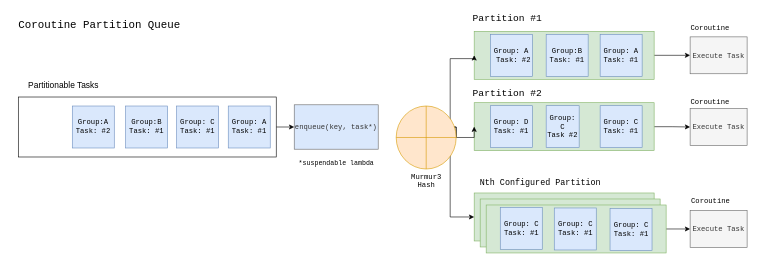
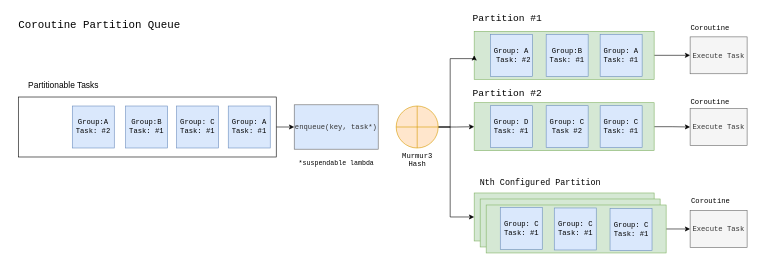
node "Group: C Task #2": size 33x42 -> 42x42
node "Murmur3 Hash": size 60x63 -> 42x42
